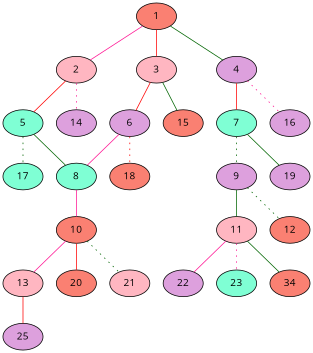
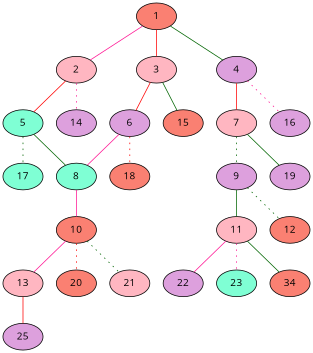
node "7": fillcolor aquamarine -> lightpink
edge "10" -- "20": style solid -> dotted
